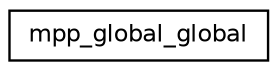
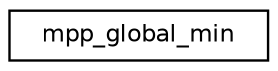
node "mpp_global_global": label "mpp_global_global" -> "mpp_global_min"
